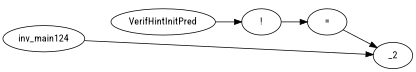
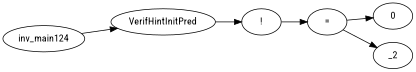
node "0": added
edge "inv_main124" -> "_2": now "inv_main124" -> "VerifHintInitPred"
